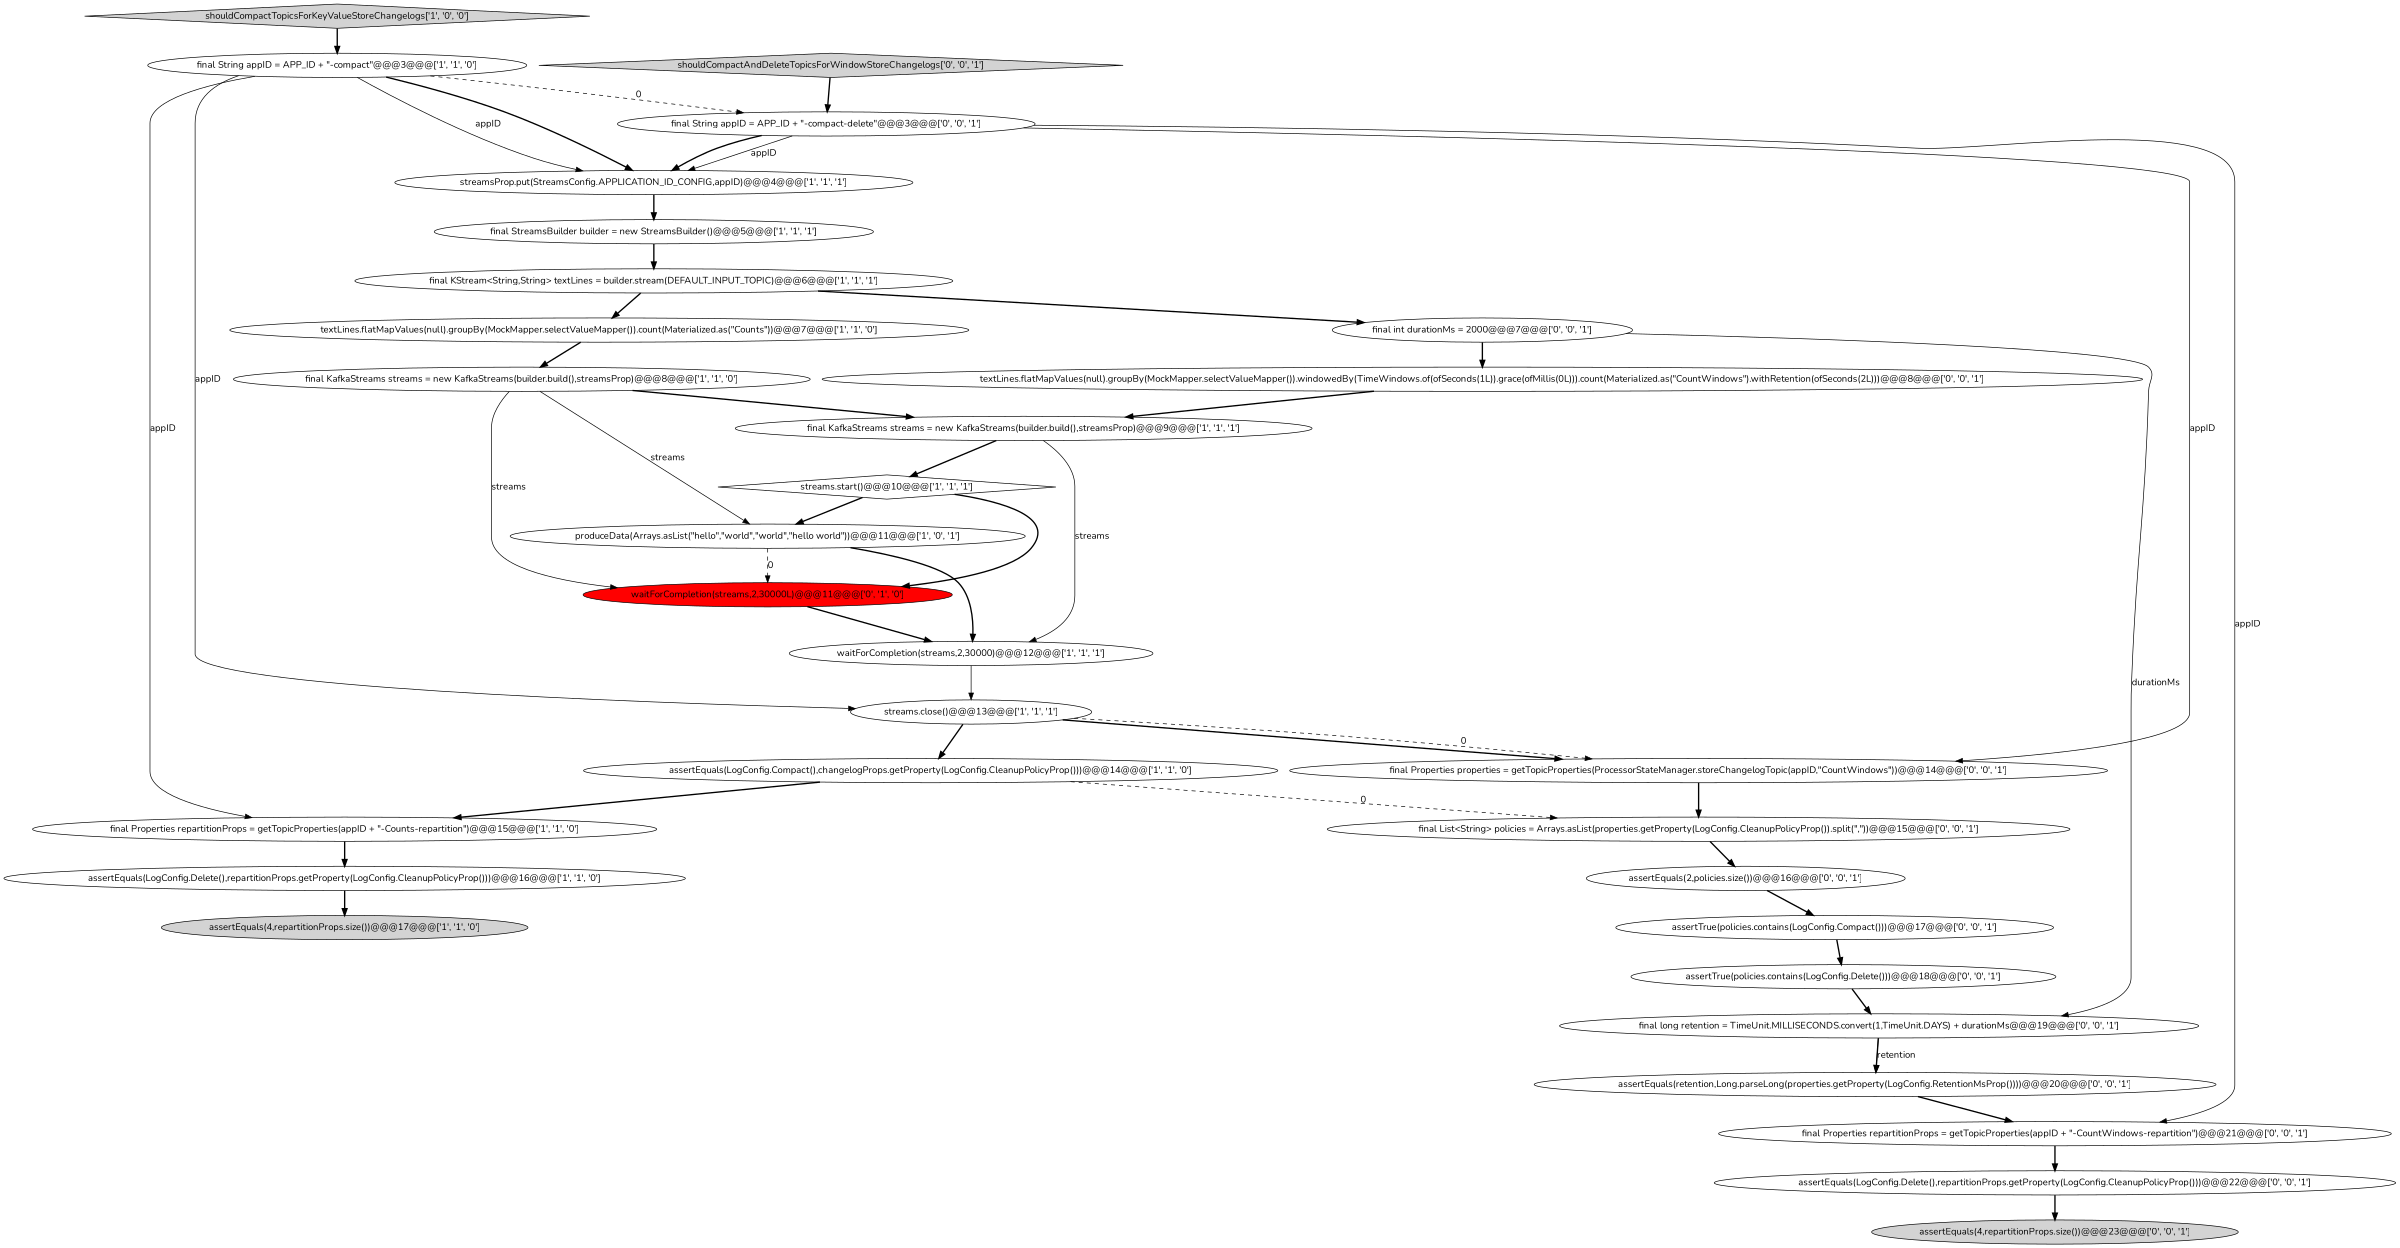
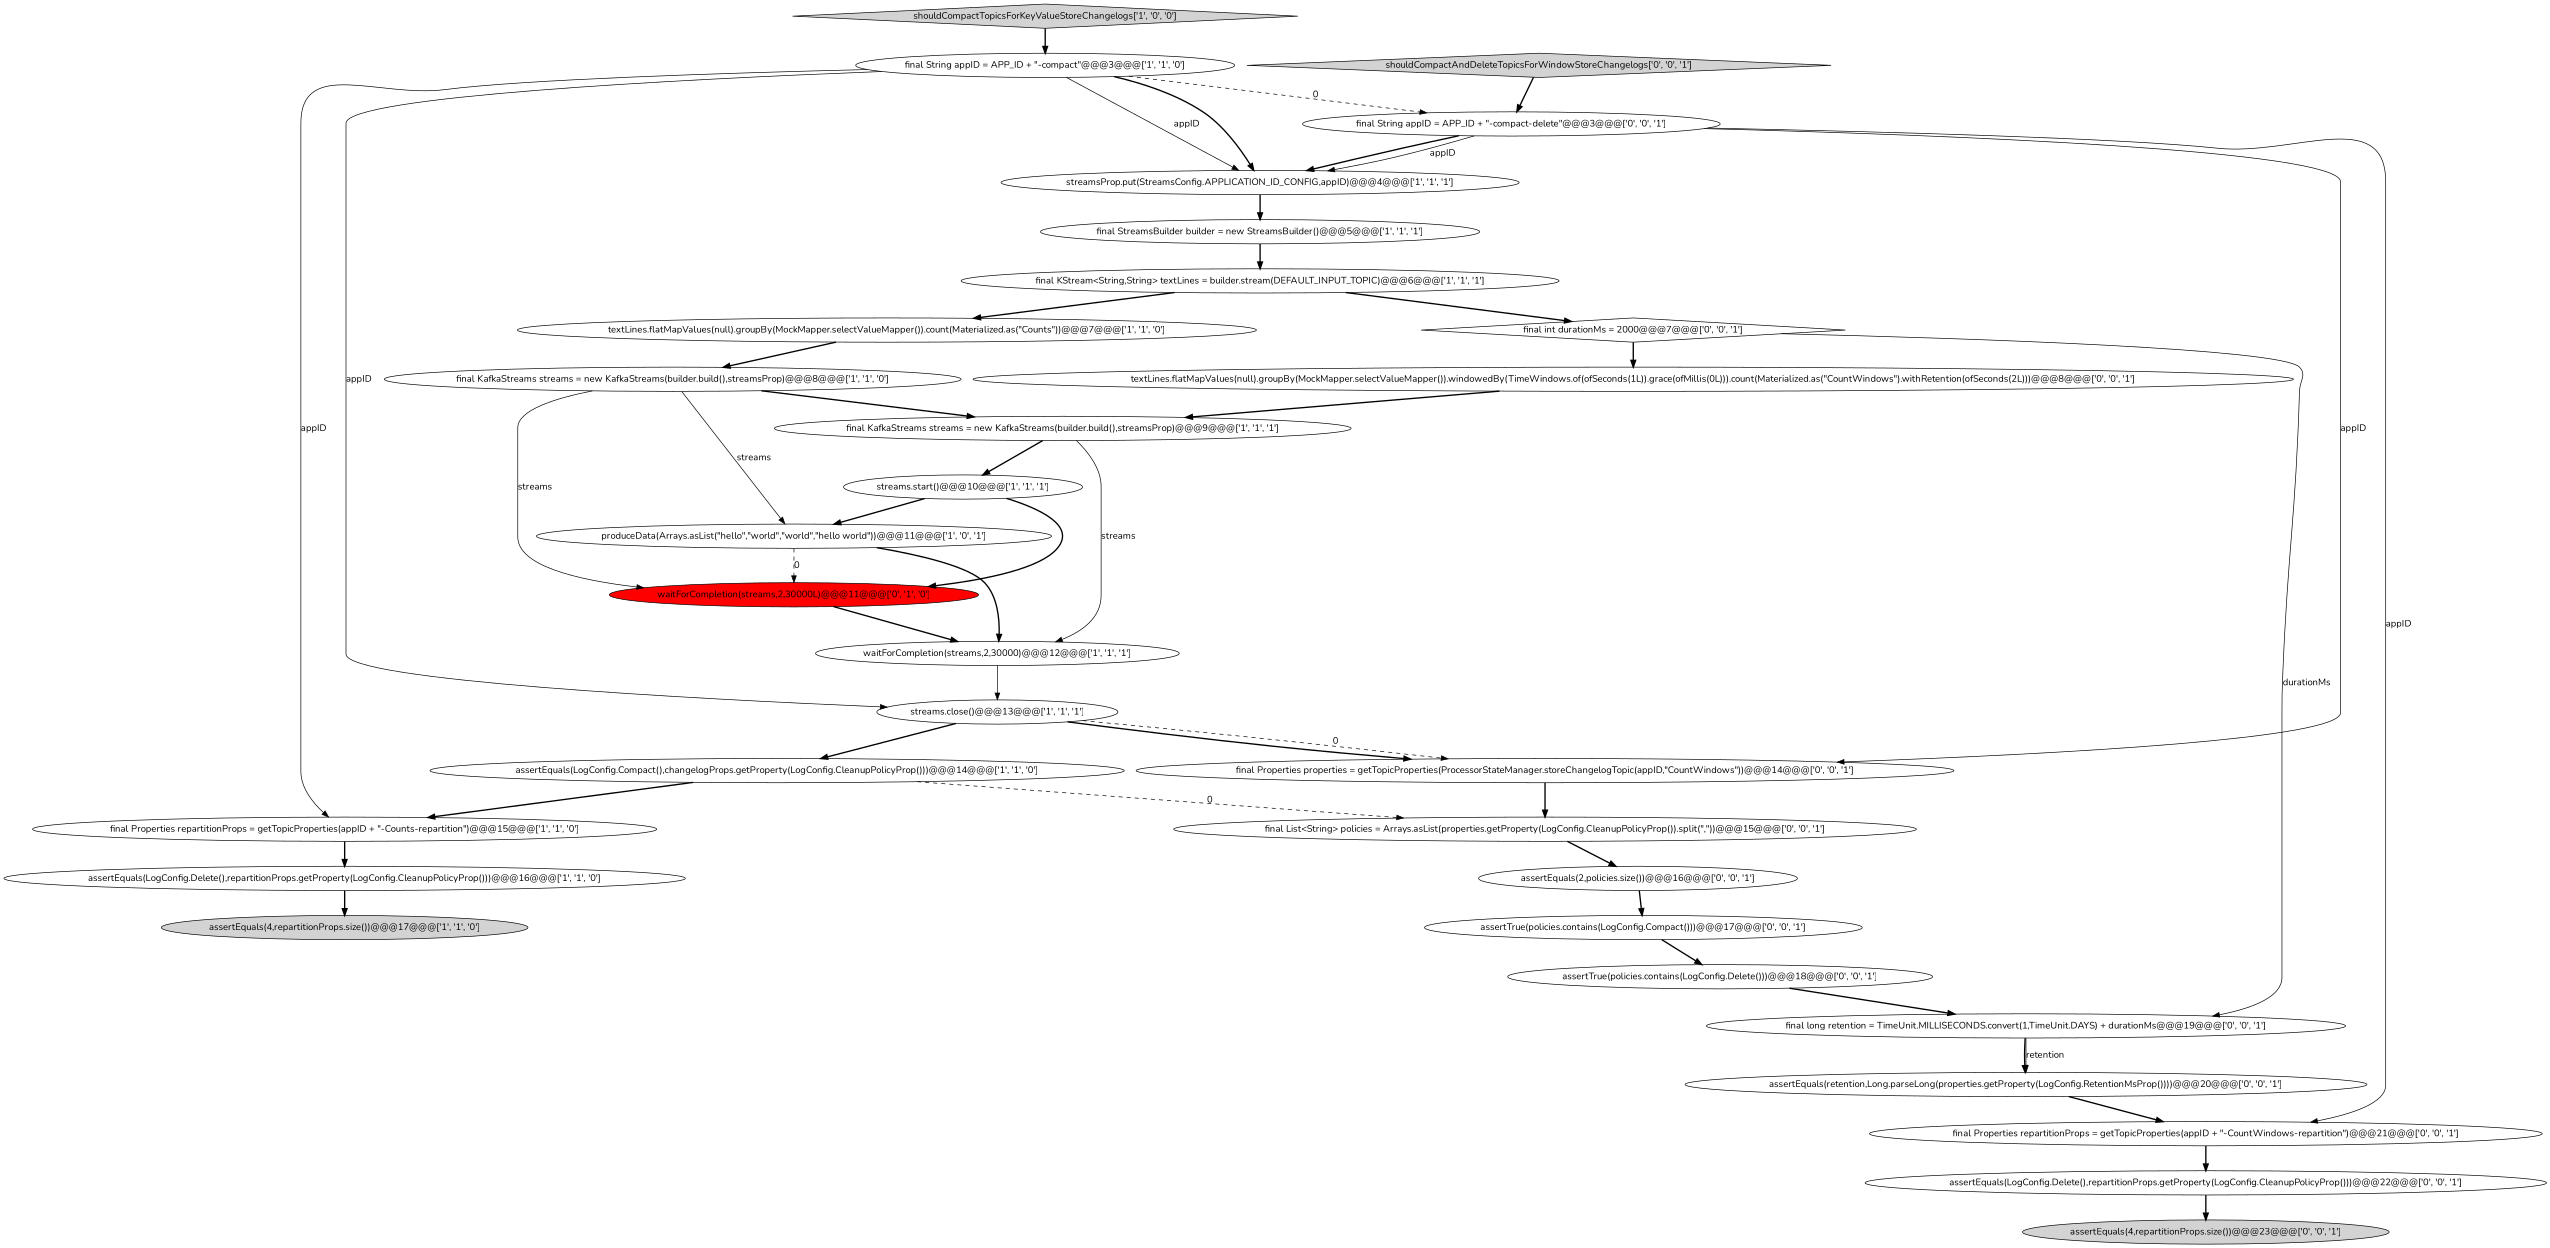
node "final int durationMs = 2000@@@7@@@['0', '0', '1']": shape ellipse -> diamond
node "streams.start()@@@10@@@['1', '1', '1']": shape diamond -> ellipse
